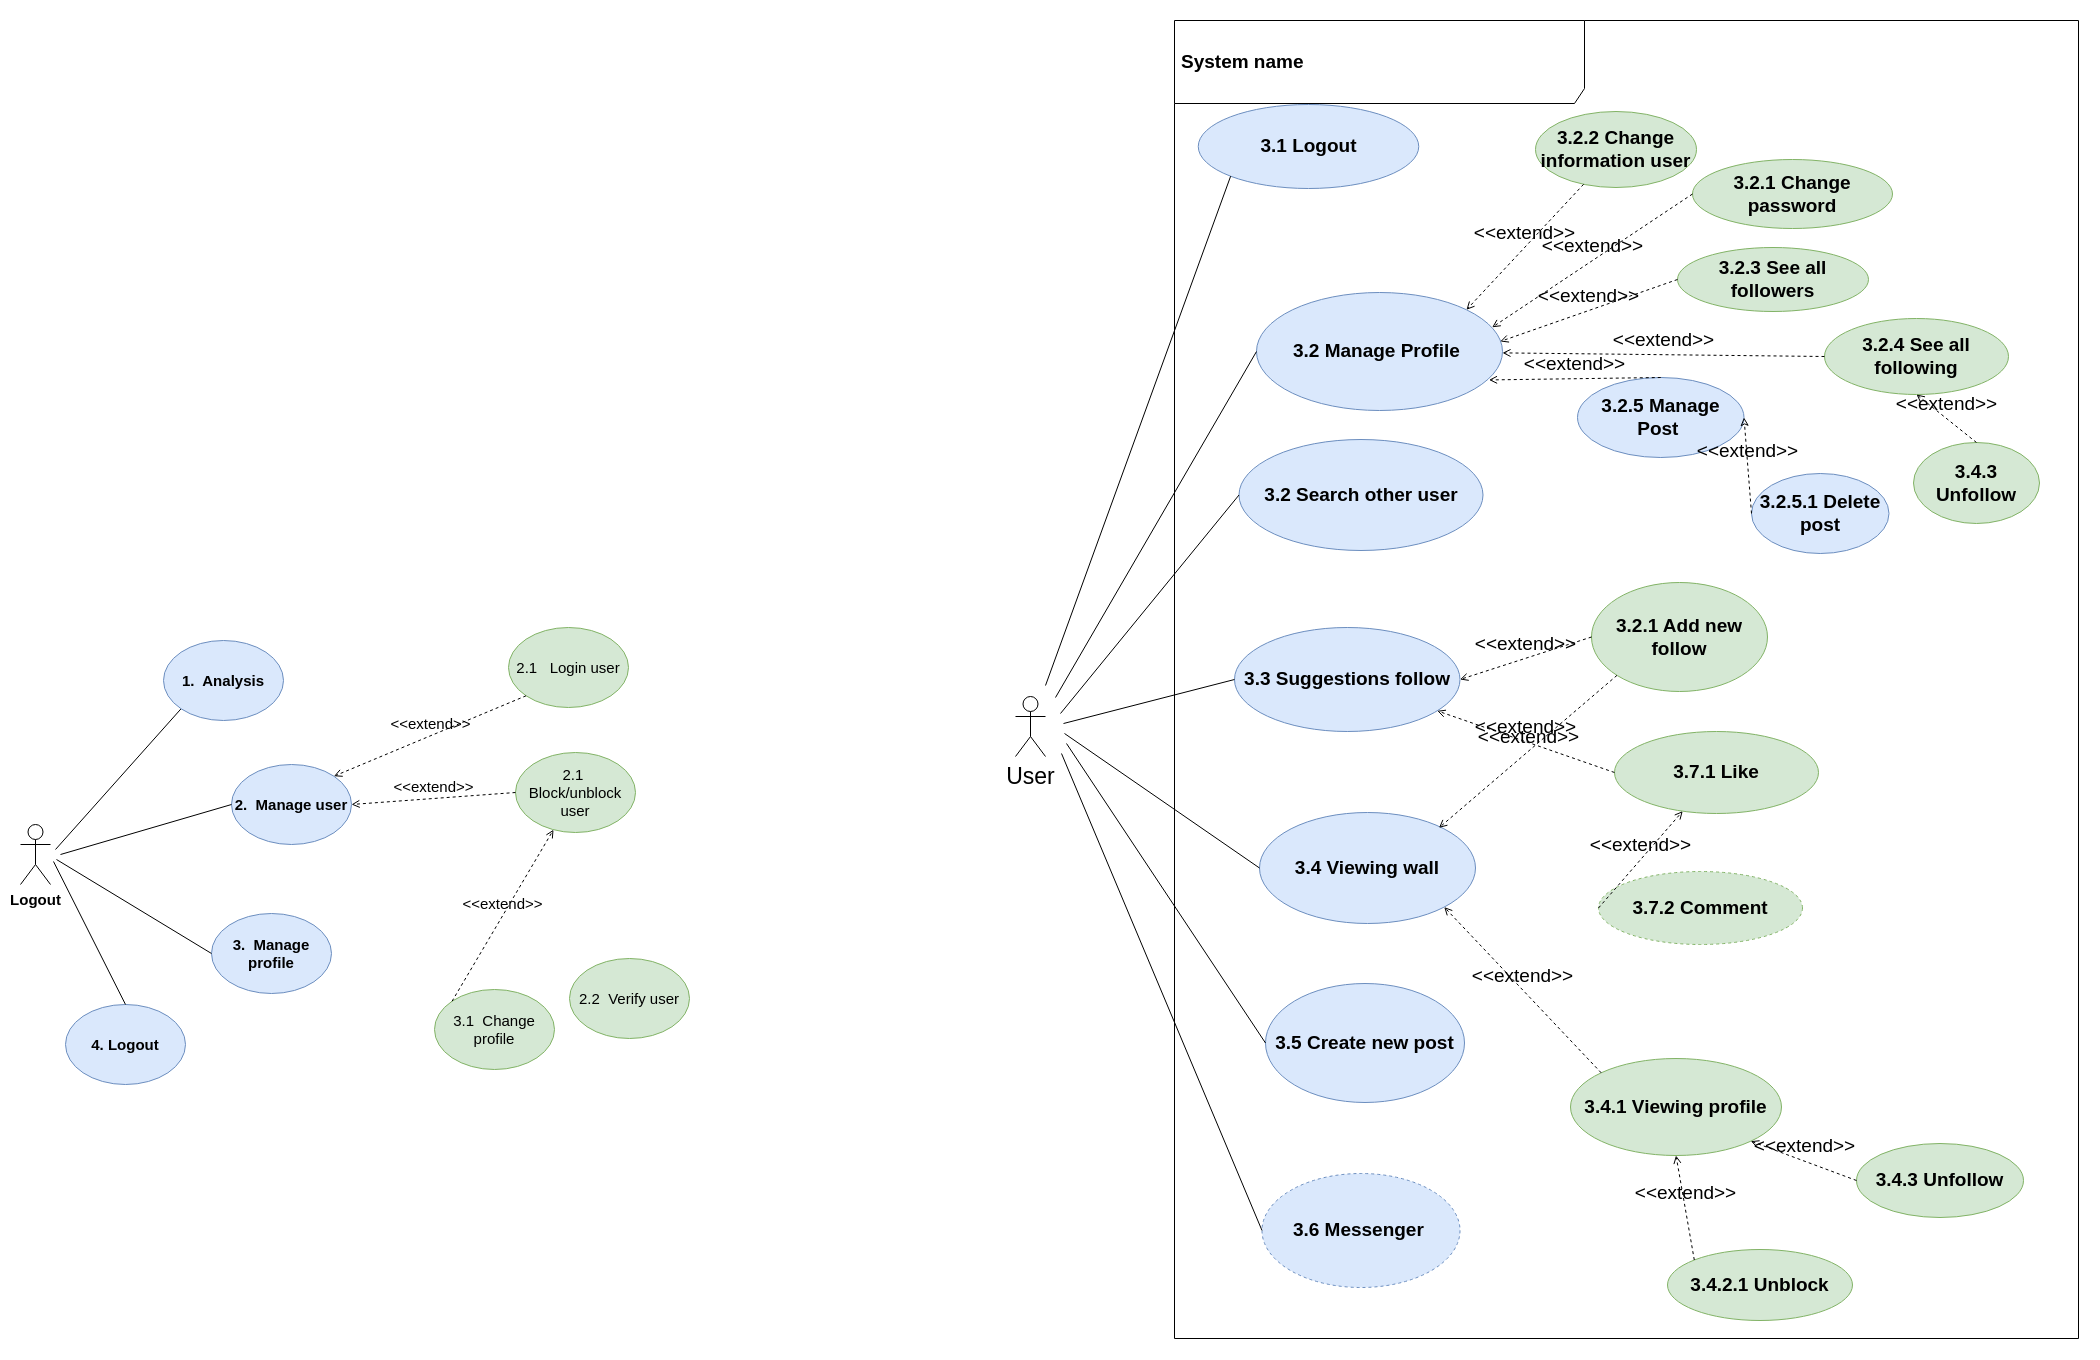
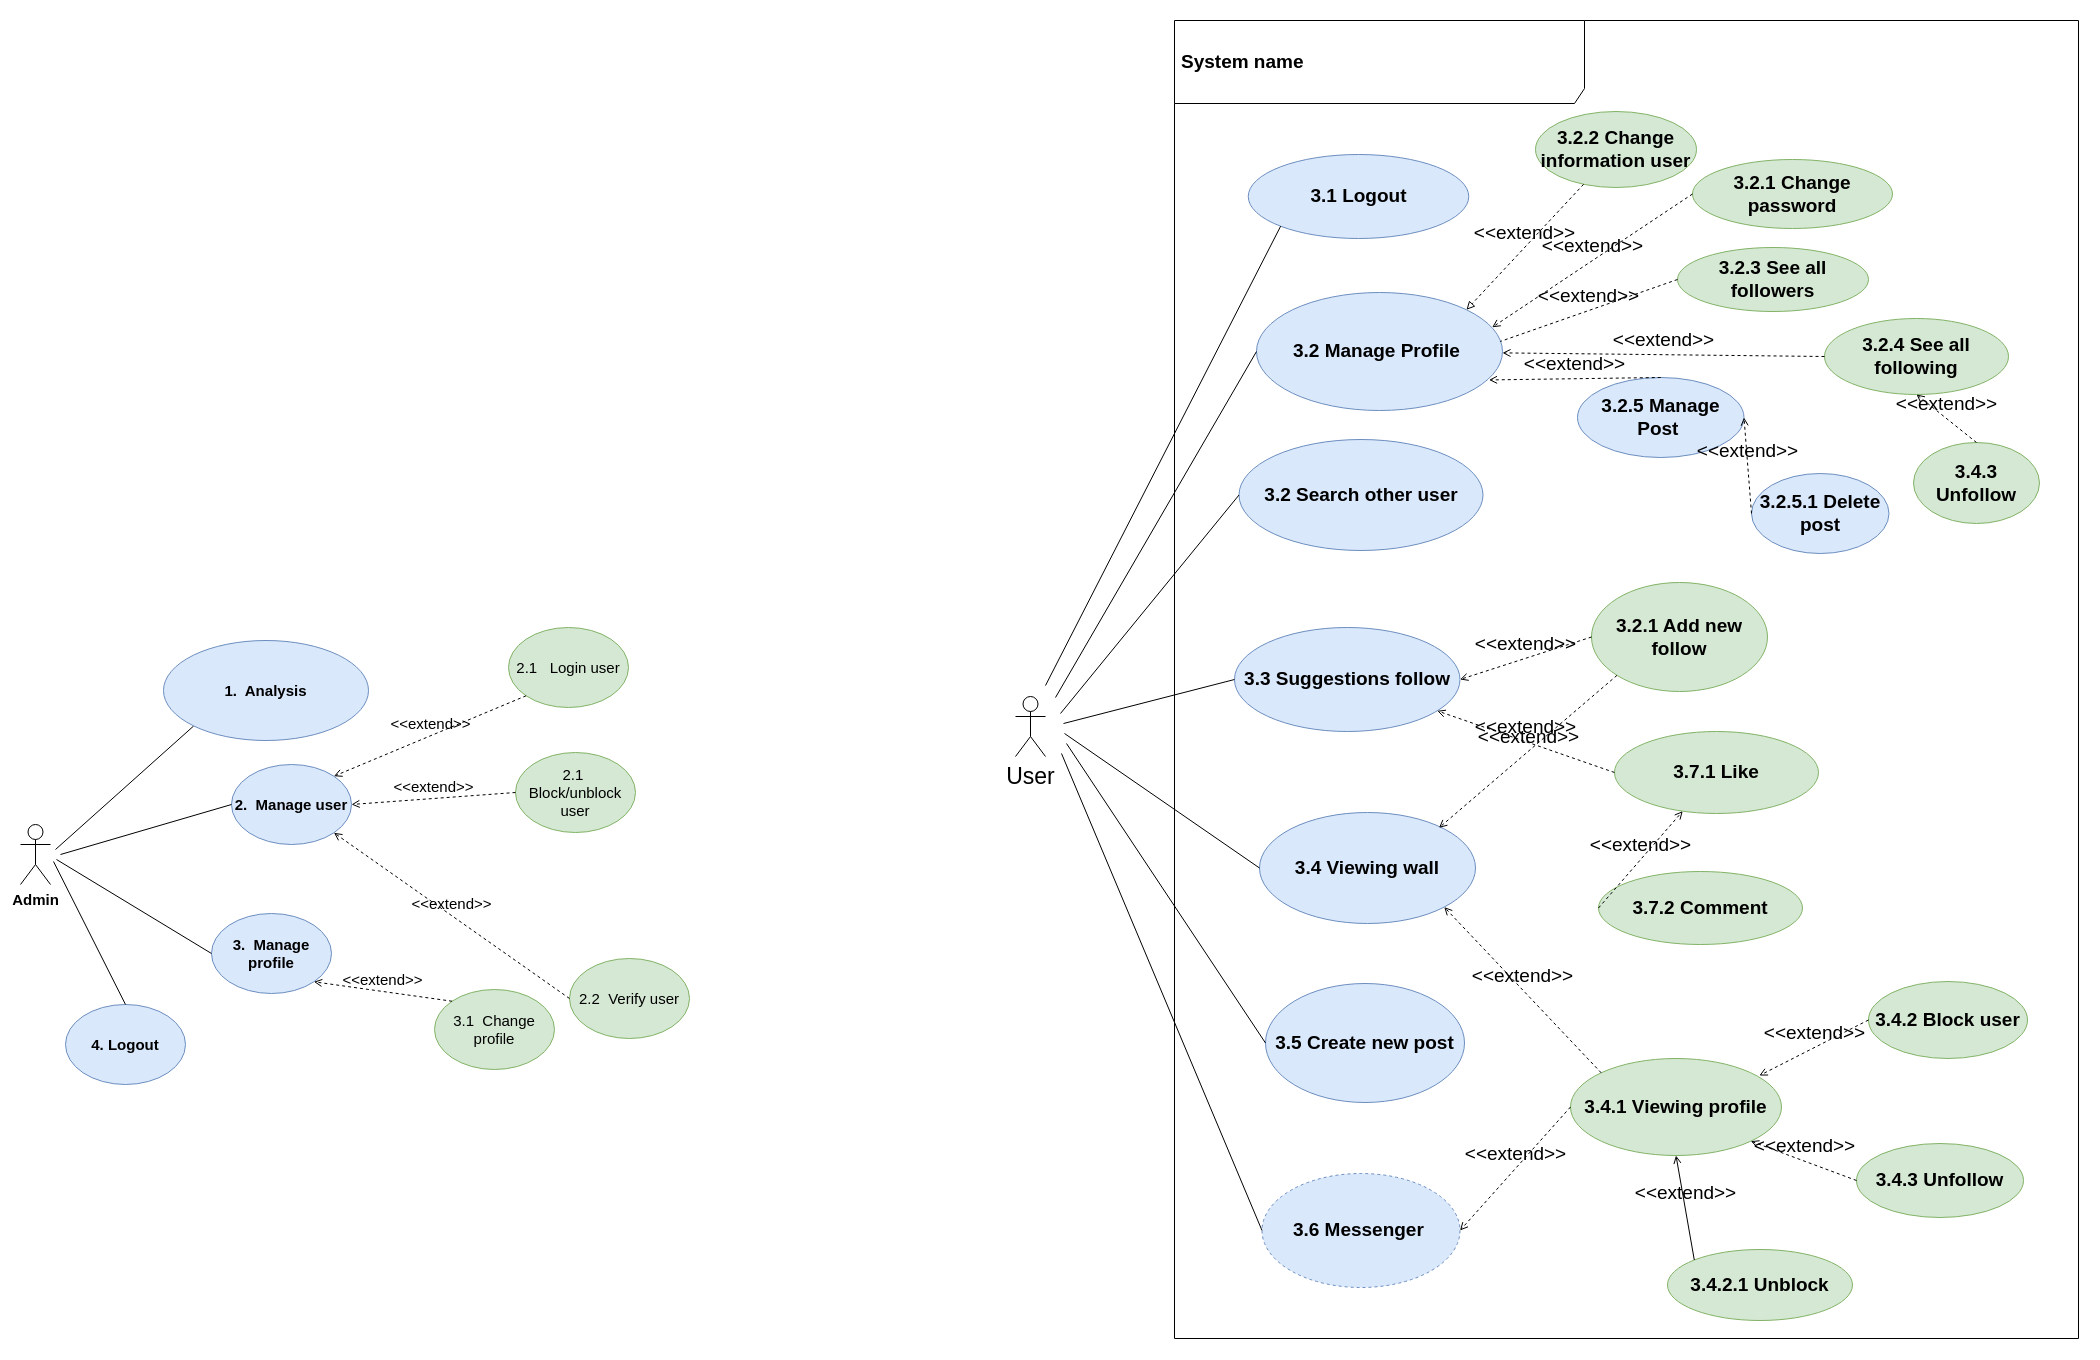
node "3.1 Logout": moved (1309, 147) -> (1359, 197)
edge "3.2.2 Change information user" -> "3.2 Manage Profile": arrowhead open -> block
edge "3.2.3 See all followers" -> "3.2 Manage Profile": arrowhead open -> none
edge "3.2.5.1 Delete post" -> "3.2.5 Manage Post": arrowhead classic -> open
node "1. Analysis": size 120x80 -> 205x100
node "Logout": label "Logout" -> "Admin"
node "3.7.2 Comment": style dashed -> solid
edge "2.2 Verify user" -> "2. Manage user": added, label "<<extend>>"
edge "3.1 Change profile" -> "2.1 Block/unblock user": now "3.1 Change profile" -> "3. Manage profile"
node "3.4.2 Block user": added
edge "3.4.2 Block user" -> "3.4.1 Viewing profile": added, label "<<extend>>"
edge "3.4.1 Viewing profile" -> "3.6 Messenger": added, label "<<extend>>"
edge "3.4.2.1 Unblock" -> "3.4.1 Viewing profile": style dashed -> solid
